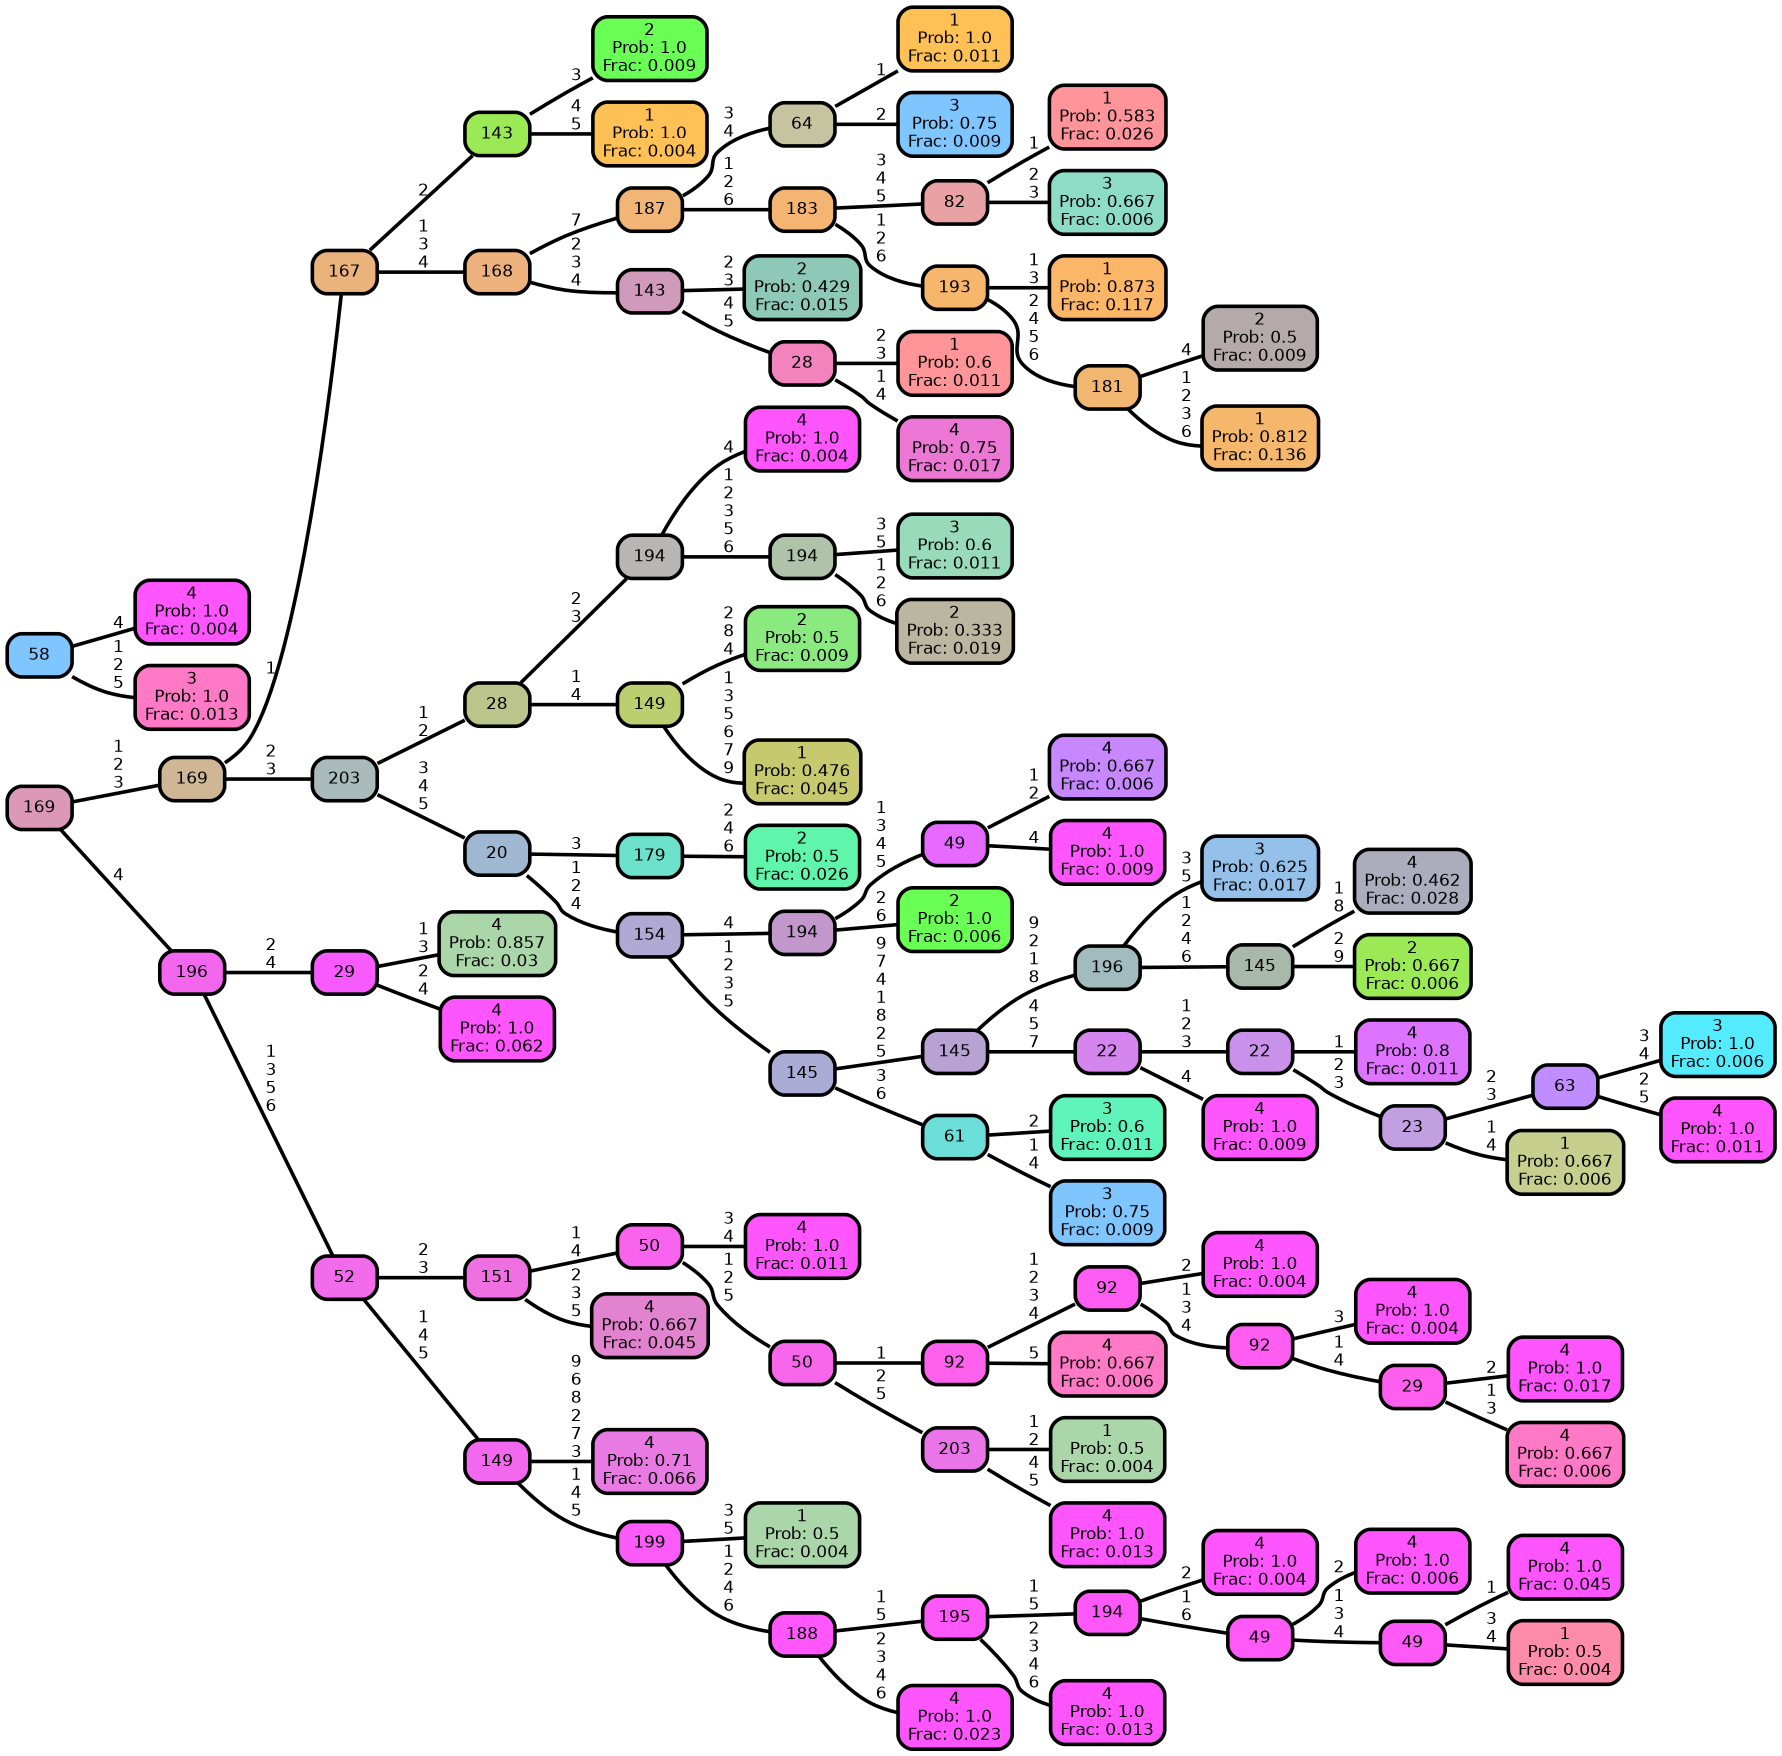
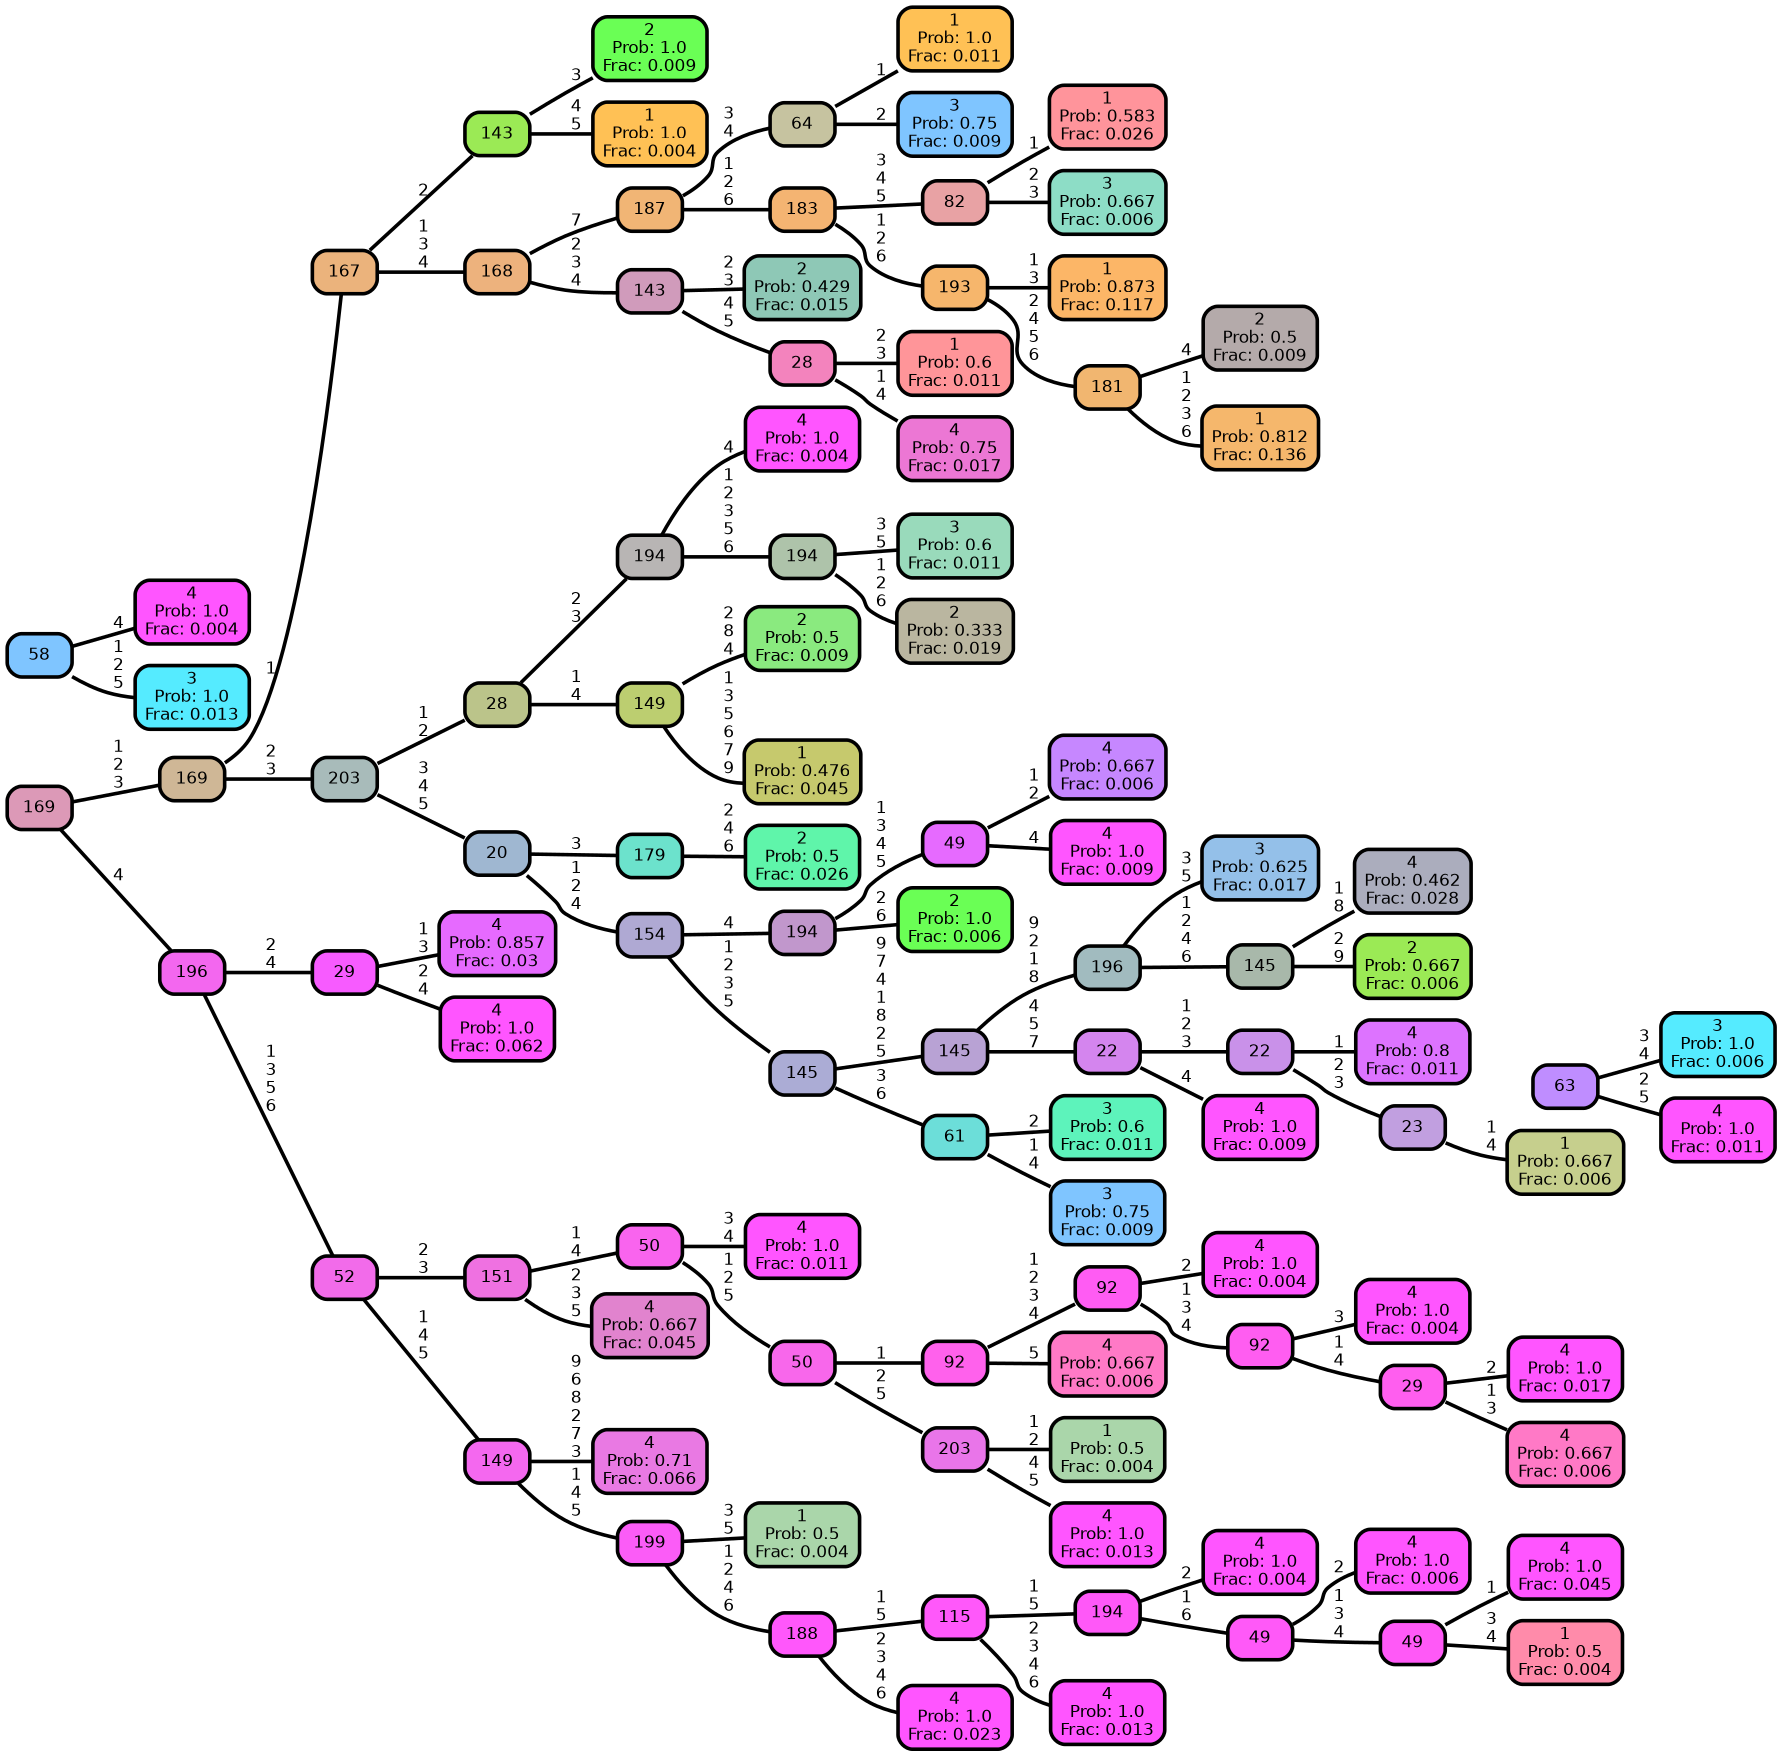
node "3 Prob: 1.0 Frac: 0.013": fillcolor #ff79c6 -> #55ebff
node "4 Prob: 0.857 Frac: 0.03": fillcolor #aad6aa -> #e66aff
edge "63" -- "23": removed, label "2 3"
node "195": label "195" -> "115"
